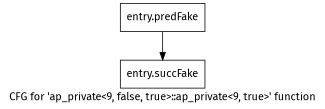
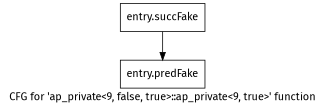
edge "entry.predFake" -> "entry.succFake": reversed
